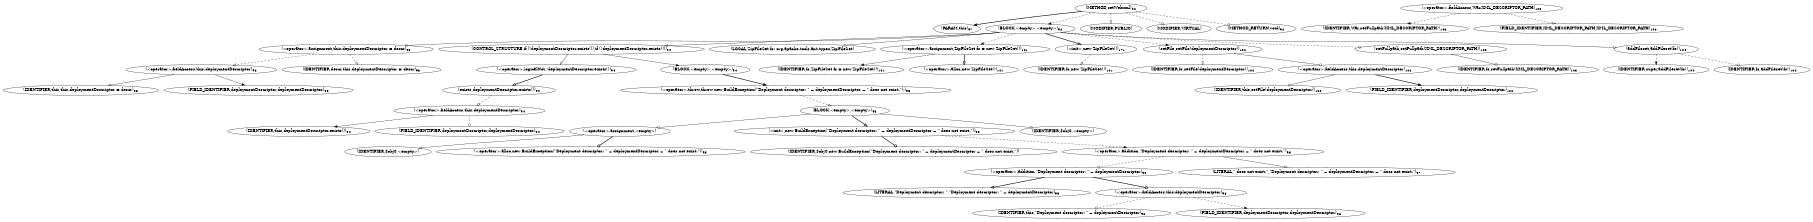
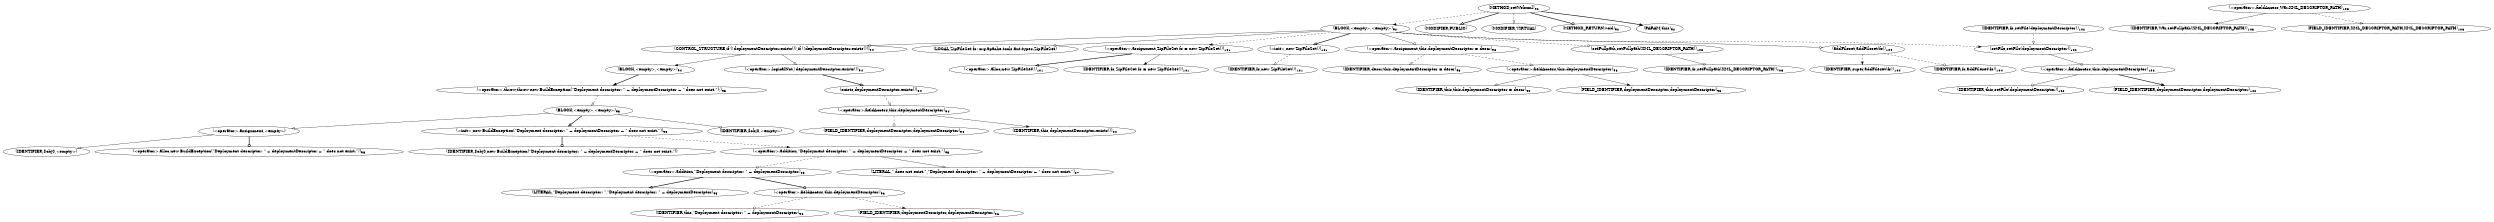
edge "(METHOD,setWebxml)" -> "(MODIFIER,PUBLIC)": style dashed -> bold
edge "(METHOD,setWebxml)" -> "(METHOD_RETURN,void)": style dashed -> bold
edge "(<operator>.fieldAccess,War.XML_DESCRIPTOR_PATH)" -> "(IDENTIFIER,War,setFullpath(XML_DESCRIPTOR_PATH))": style dashed -> solid
node "(PARAM,this)": text "97" -> "92"
node "(<init>,new ZipFileSet())": text "171" -> "101"
edge "(setFile,setFile(deploymentDescriptor))" -> "(IDENTIFIER,fs,setFile(deploymentDescriptor))": reversed
node "(IDENTIFIER,fs,setFullpath(XML_DESCRIPTOR_PATH))": text "103" -> "703"
